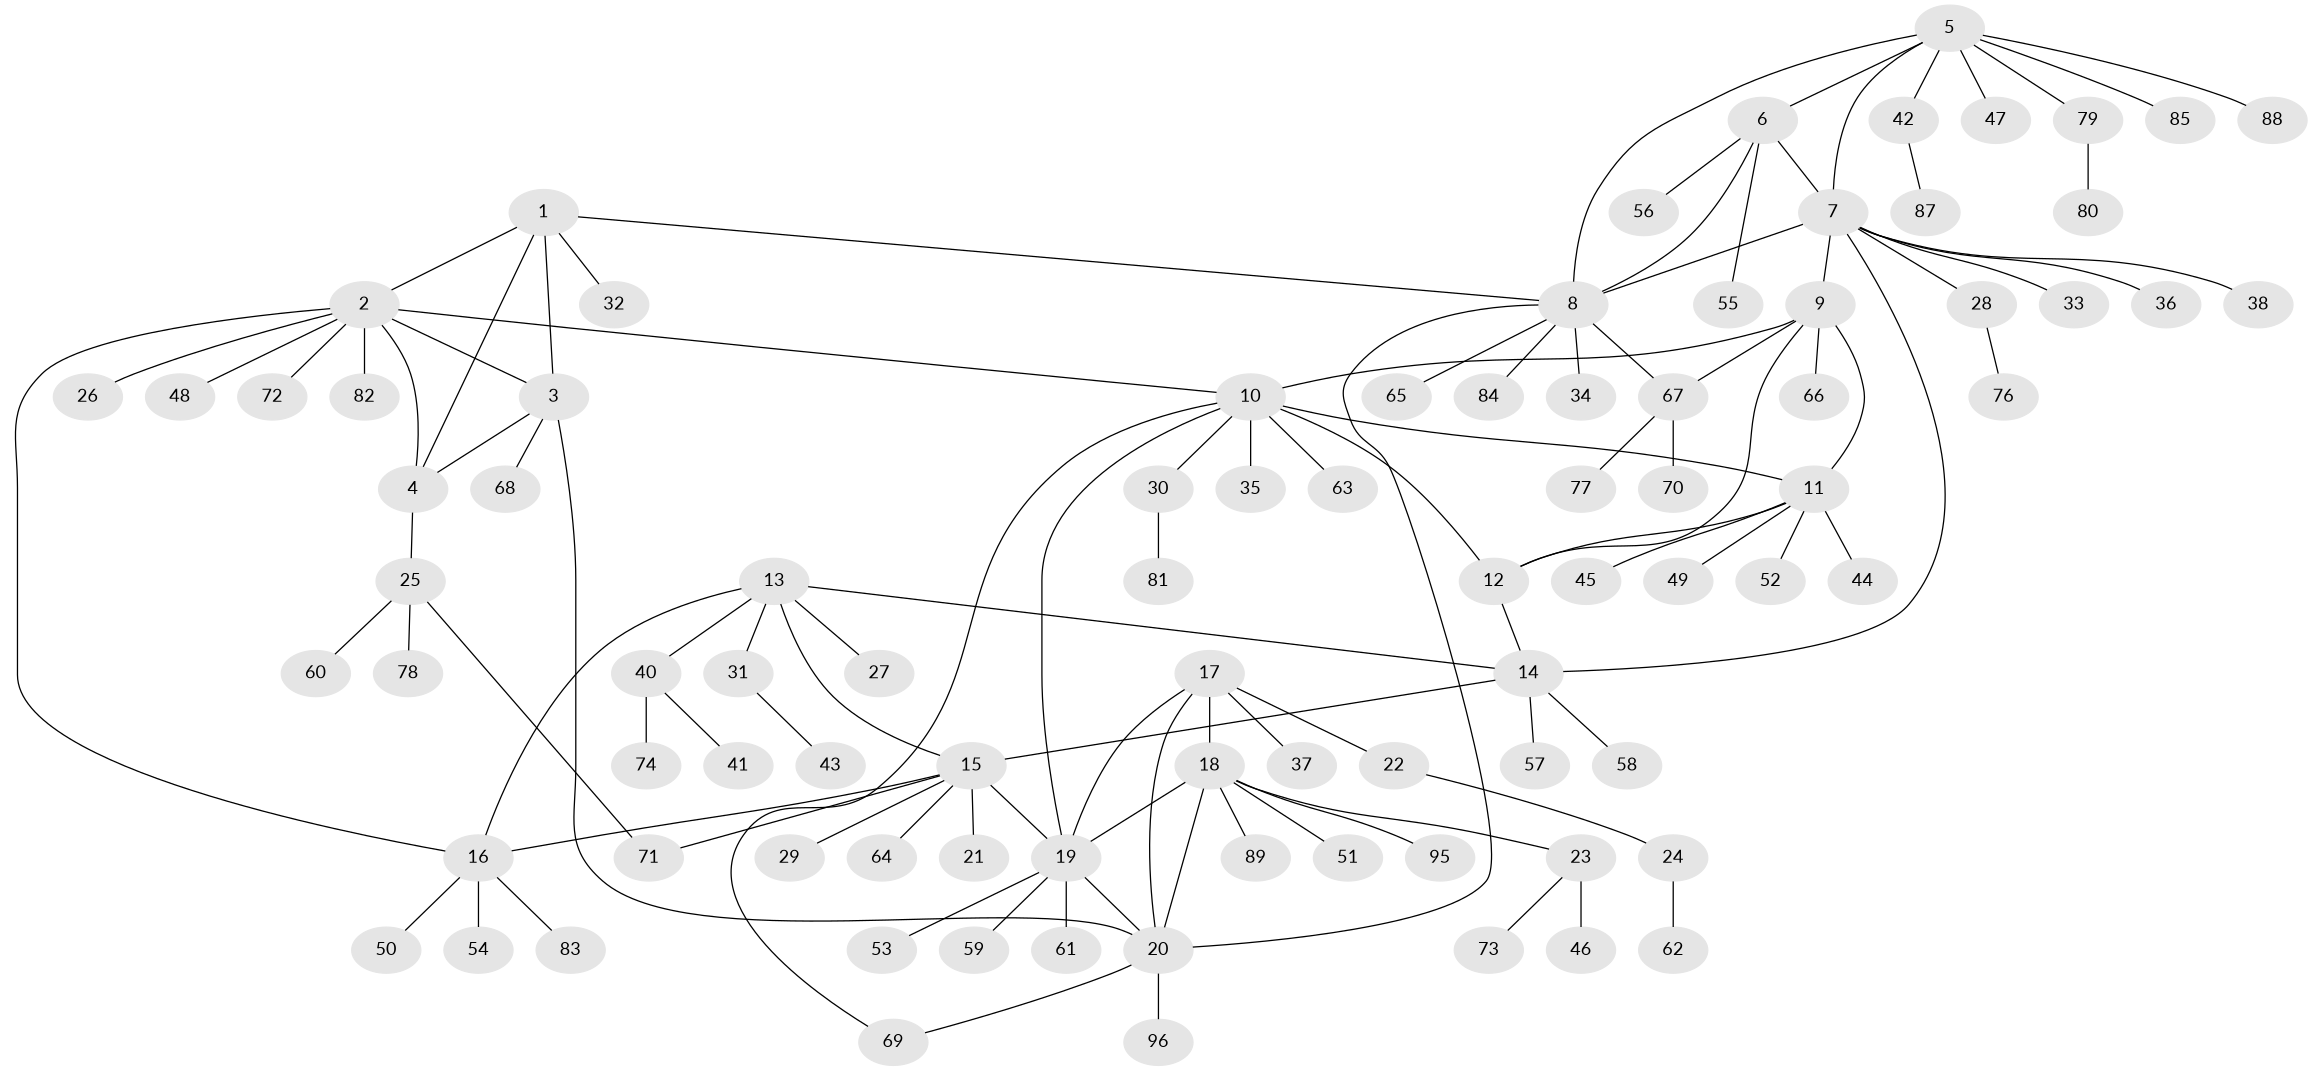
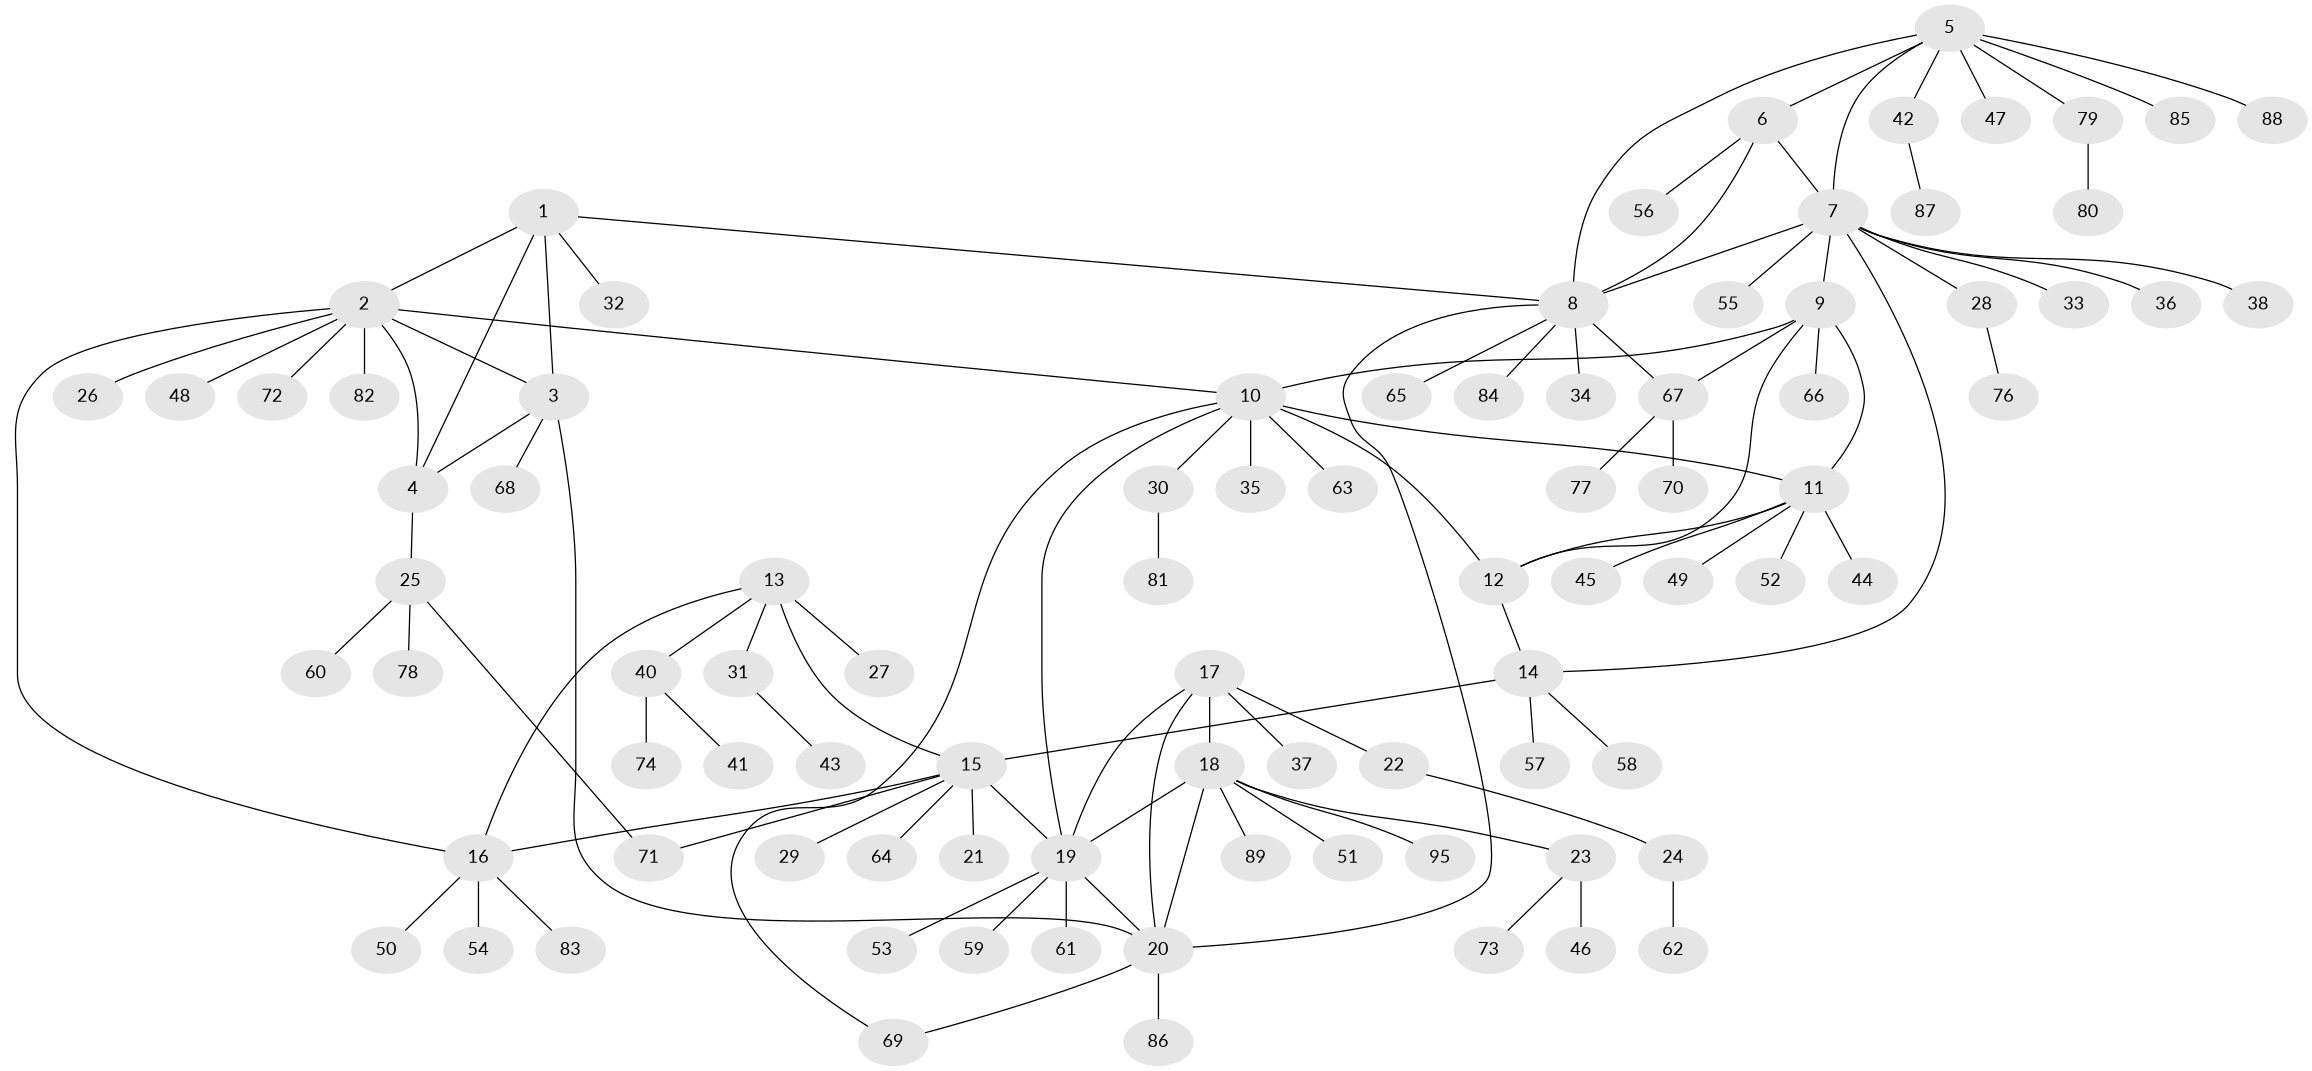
edge "6" -- "55": now "7" -- "55"
edge "13" -- "14": removed
node "96": label "96" -> "86"
